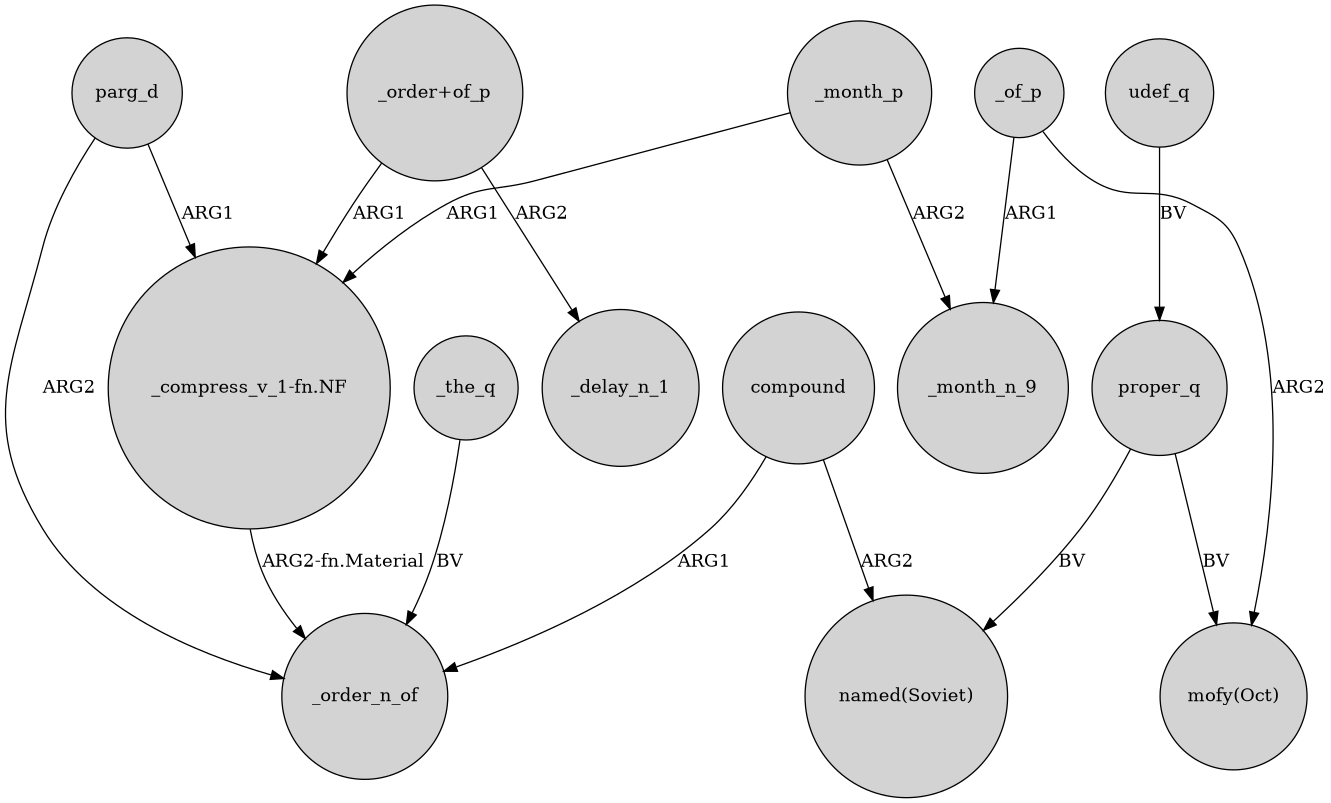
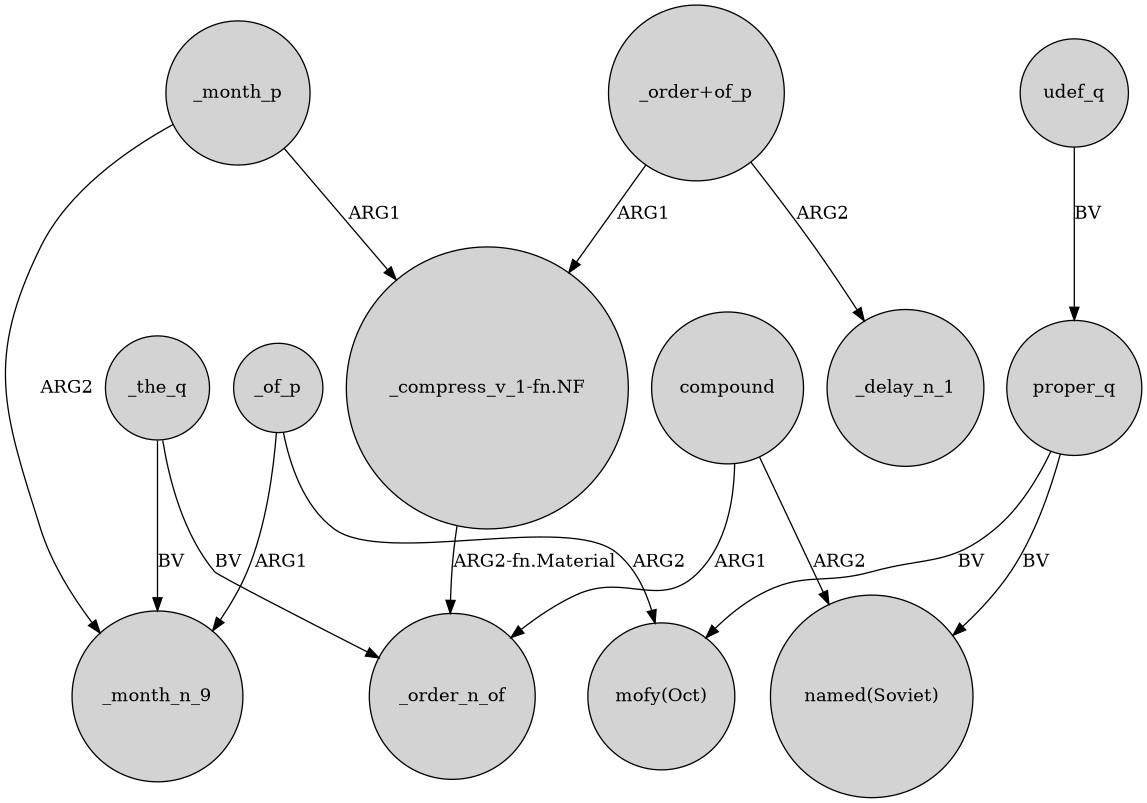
node "parg_d": removed
edge "_the_q" -> "_month_n_9": added, label "BV"
